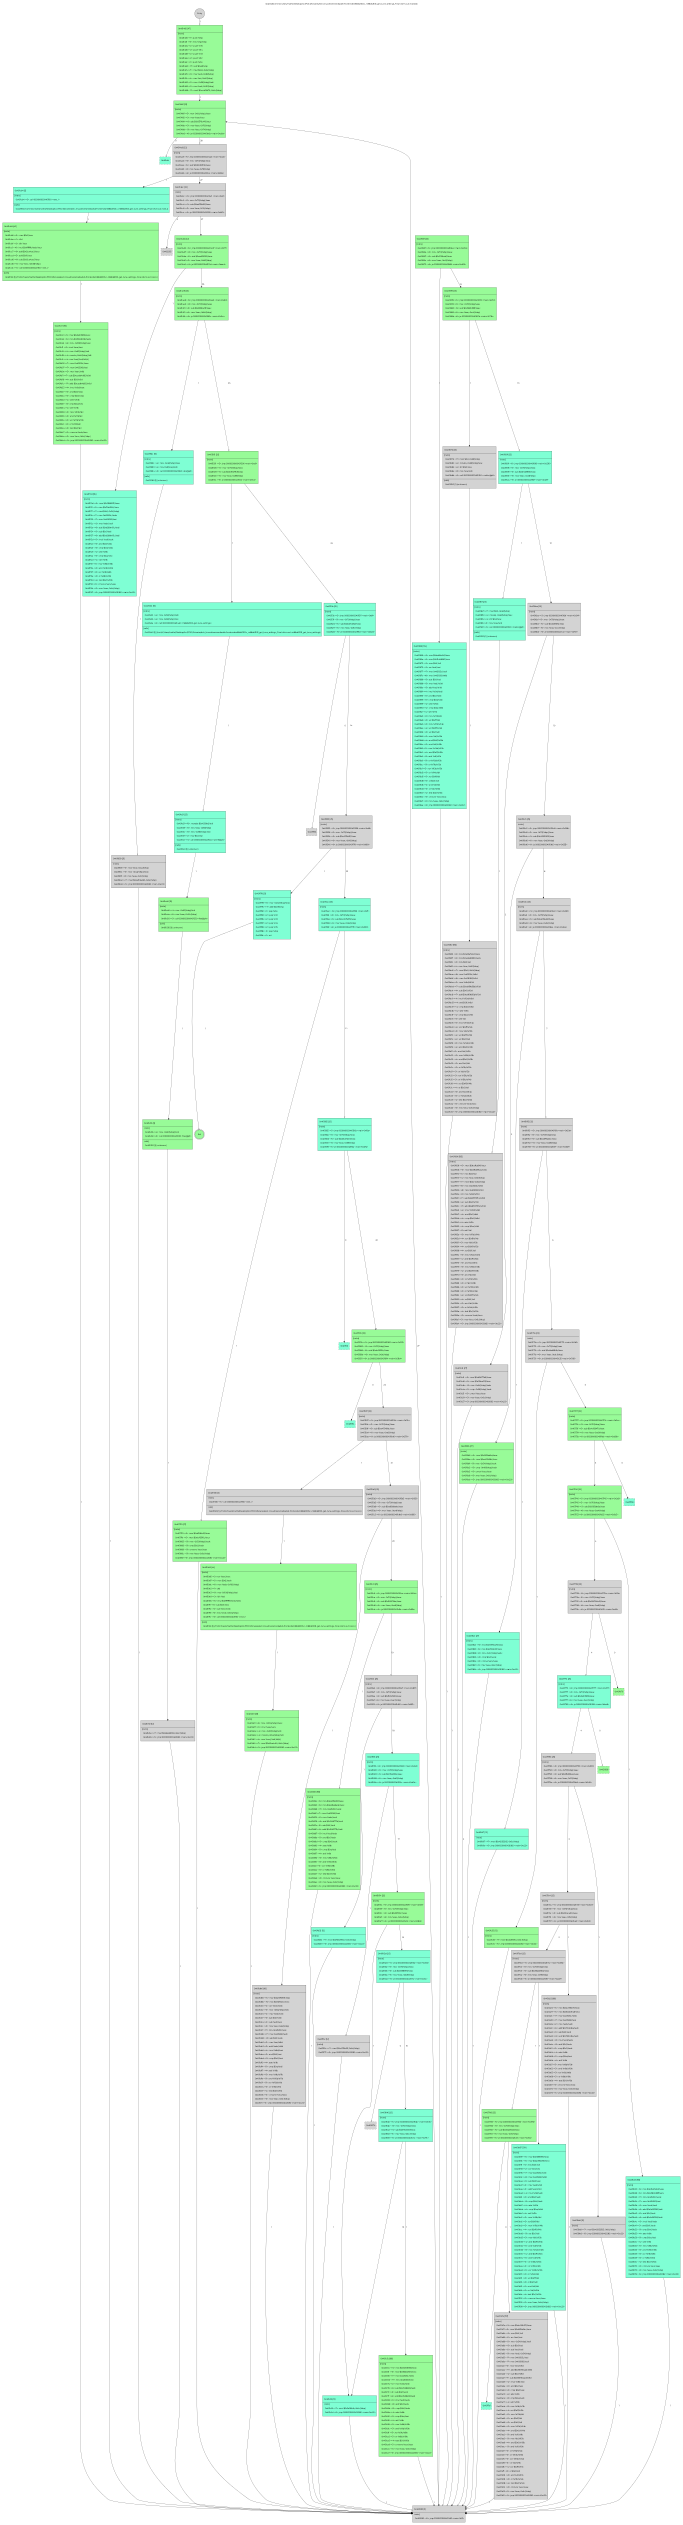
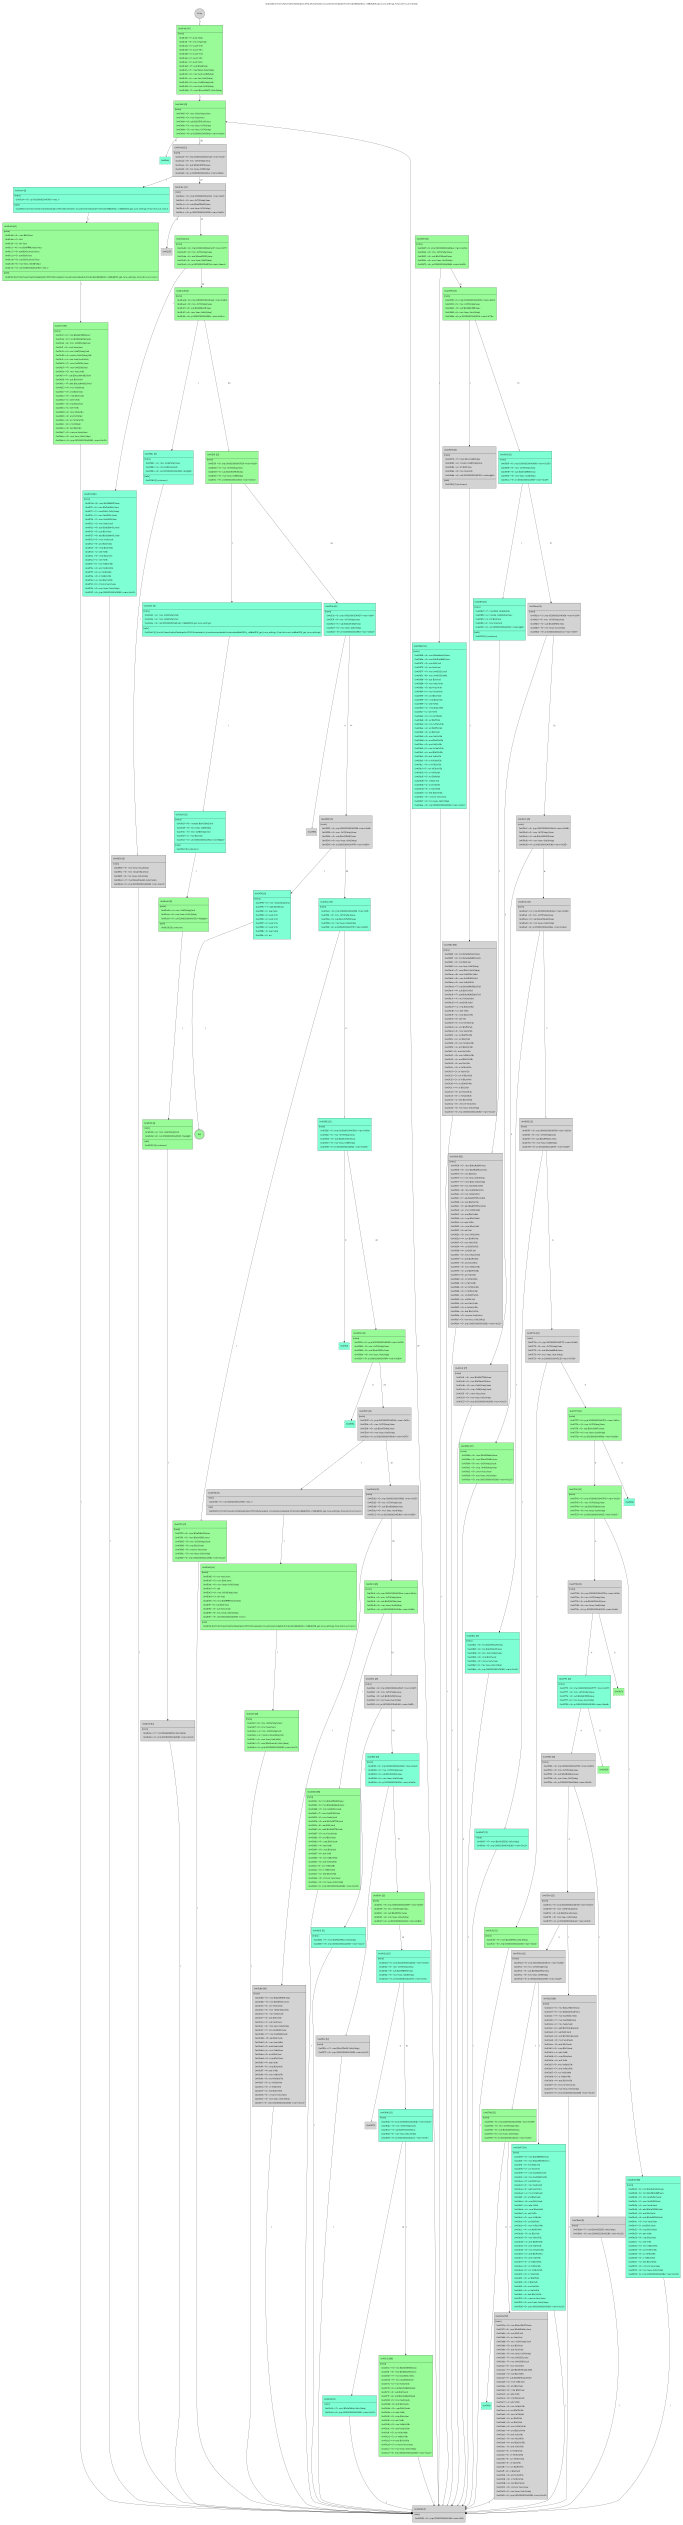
edge "0x401614 [25]" -> "0x401e16 [12]": removed, label "1"
